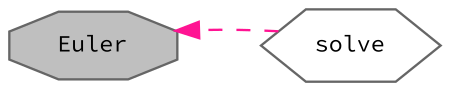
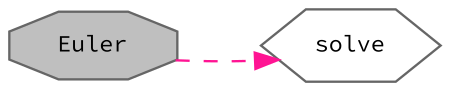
edge "solve" -> "Euler": reversed
